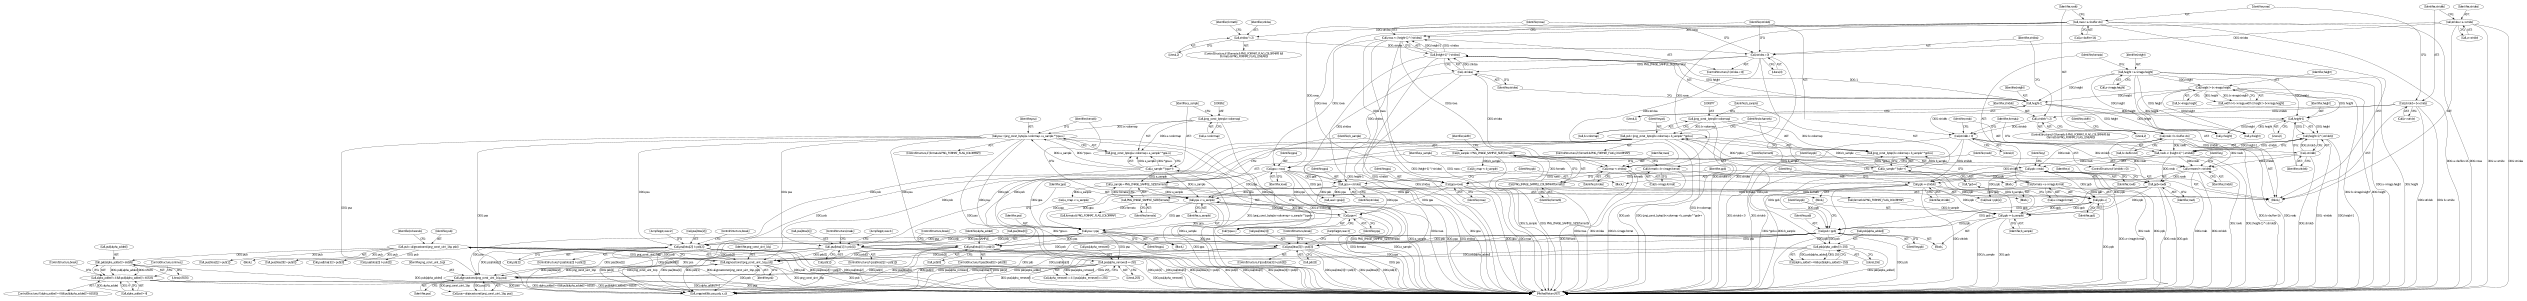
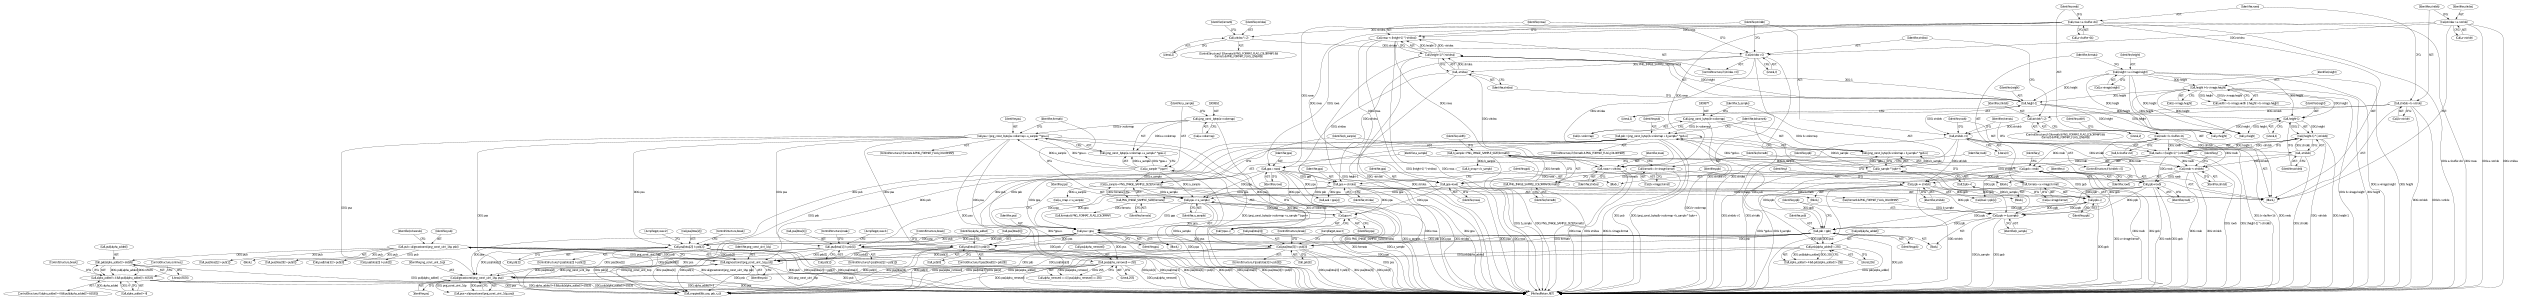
node "(Call,removed += strideb)": label "(Call,removed += strideb)" -> "(Call,rowb += strideb)"
edge "(Identifier,alpha_added)" -> "(Call,psa[btoa[0]] != psb[0])": label "SAMPLE: " -> "CFG: "
